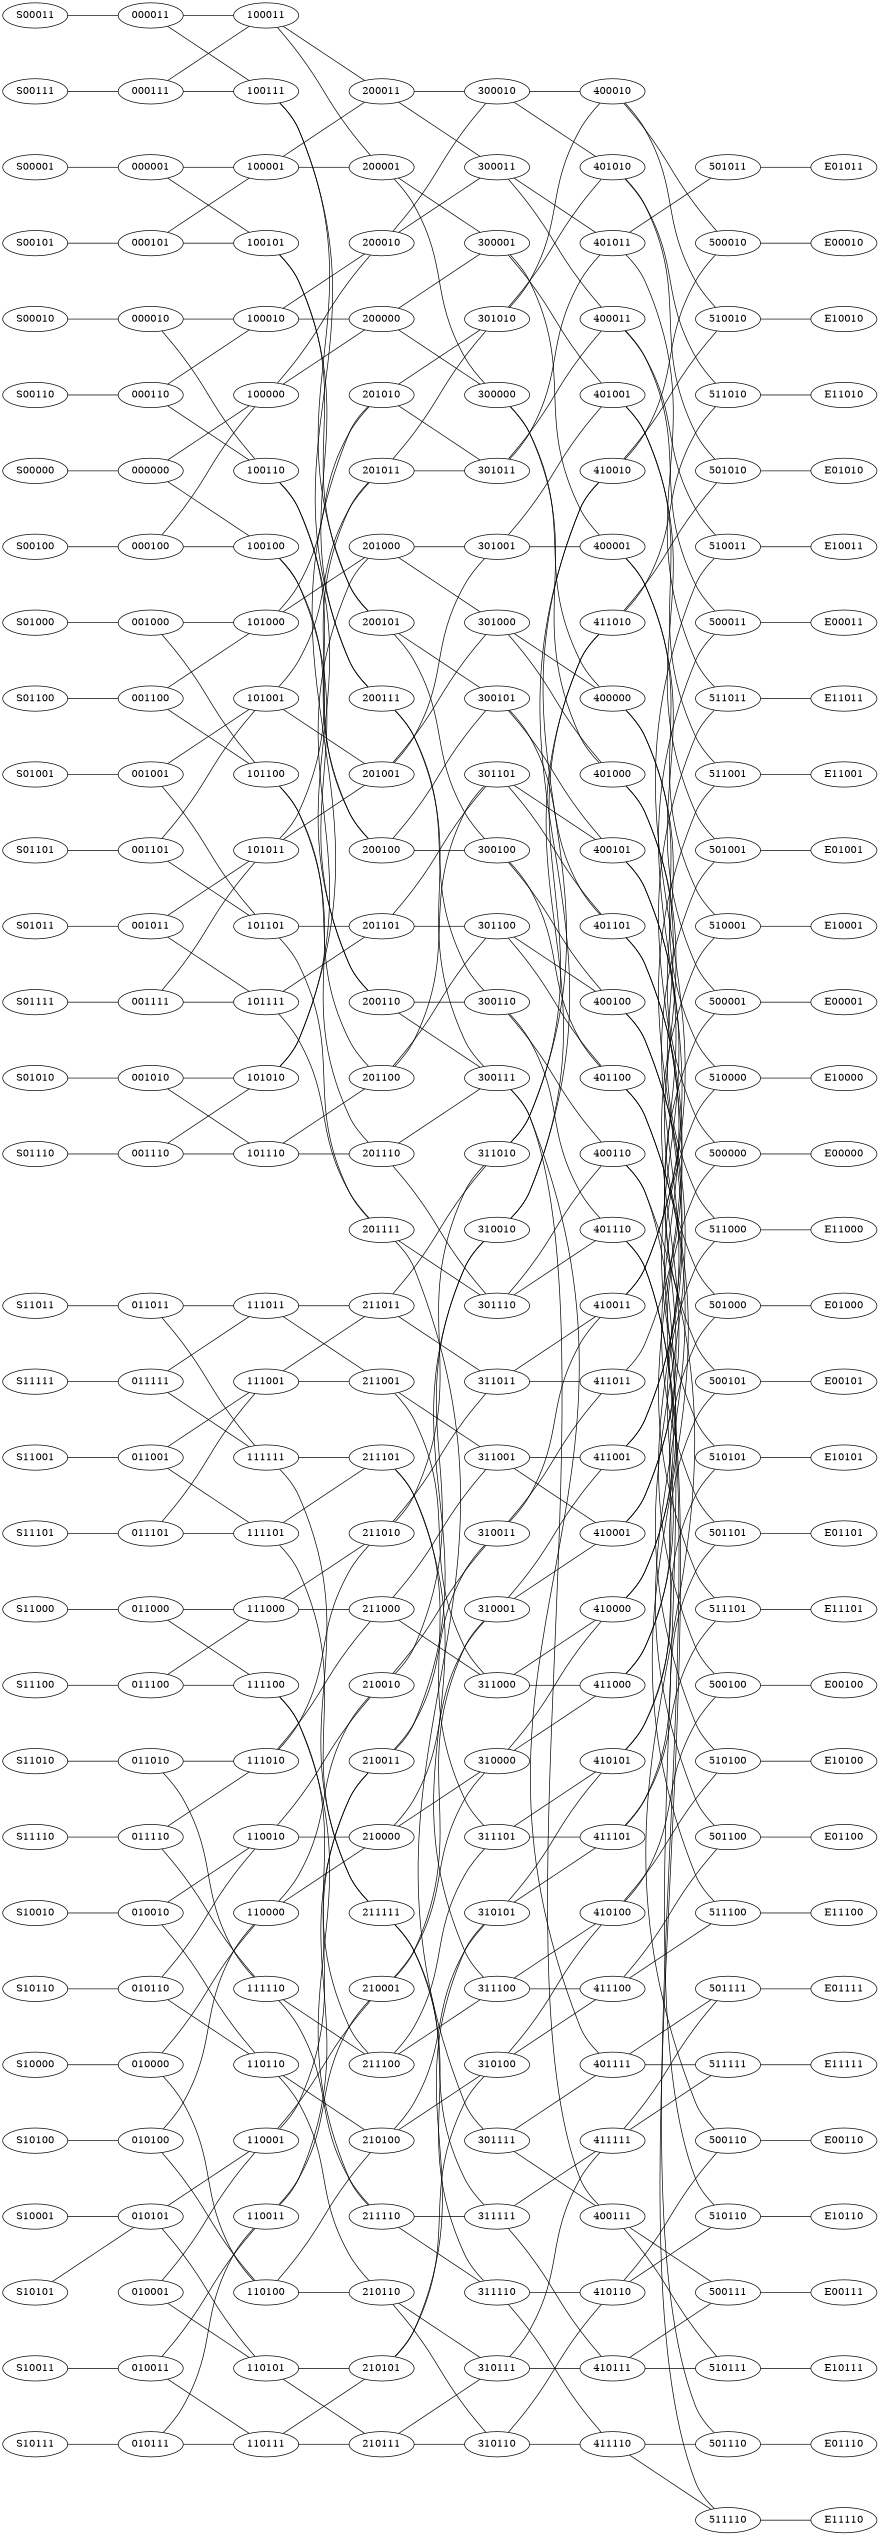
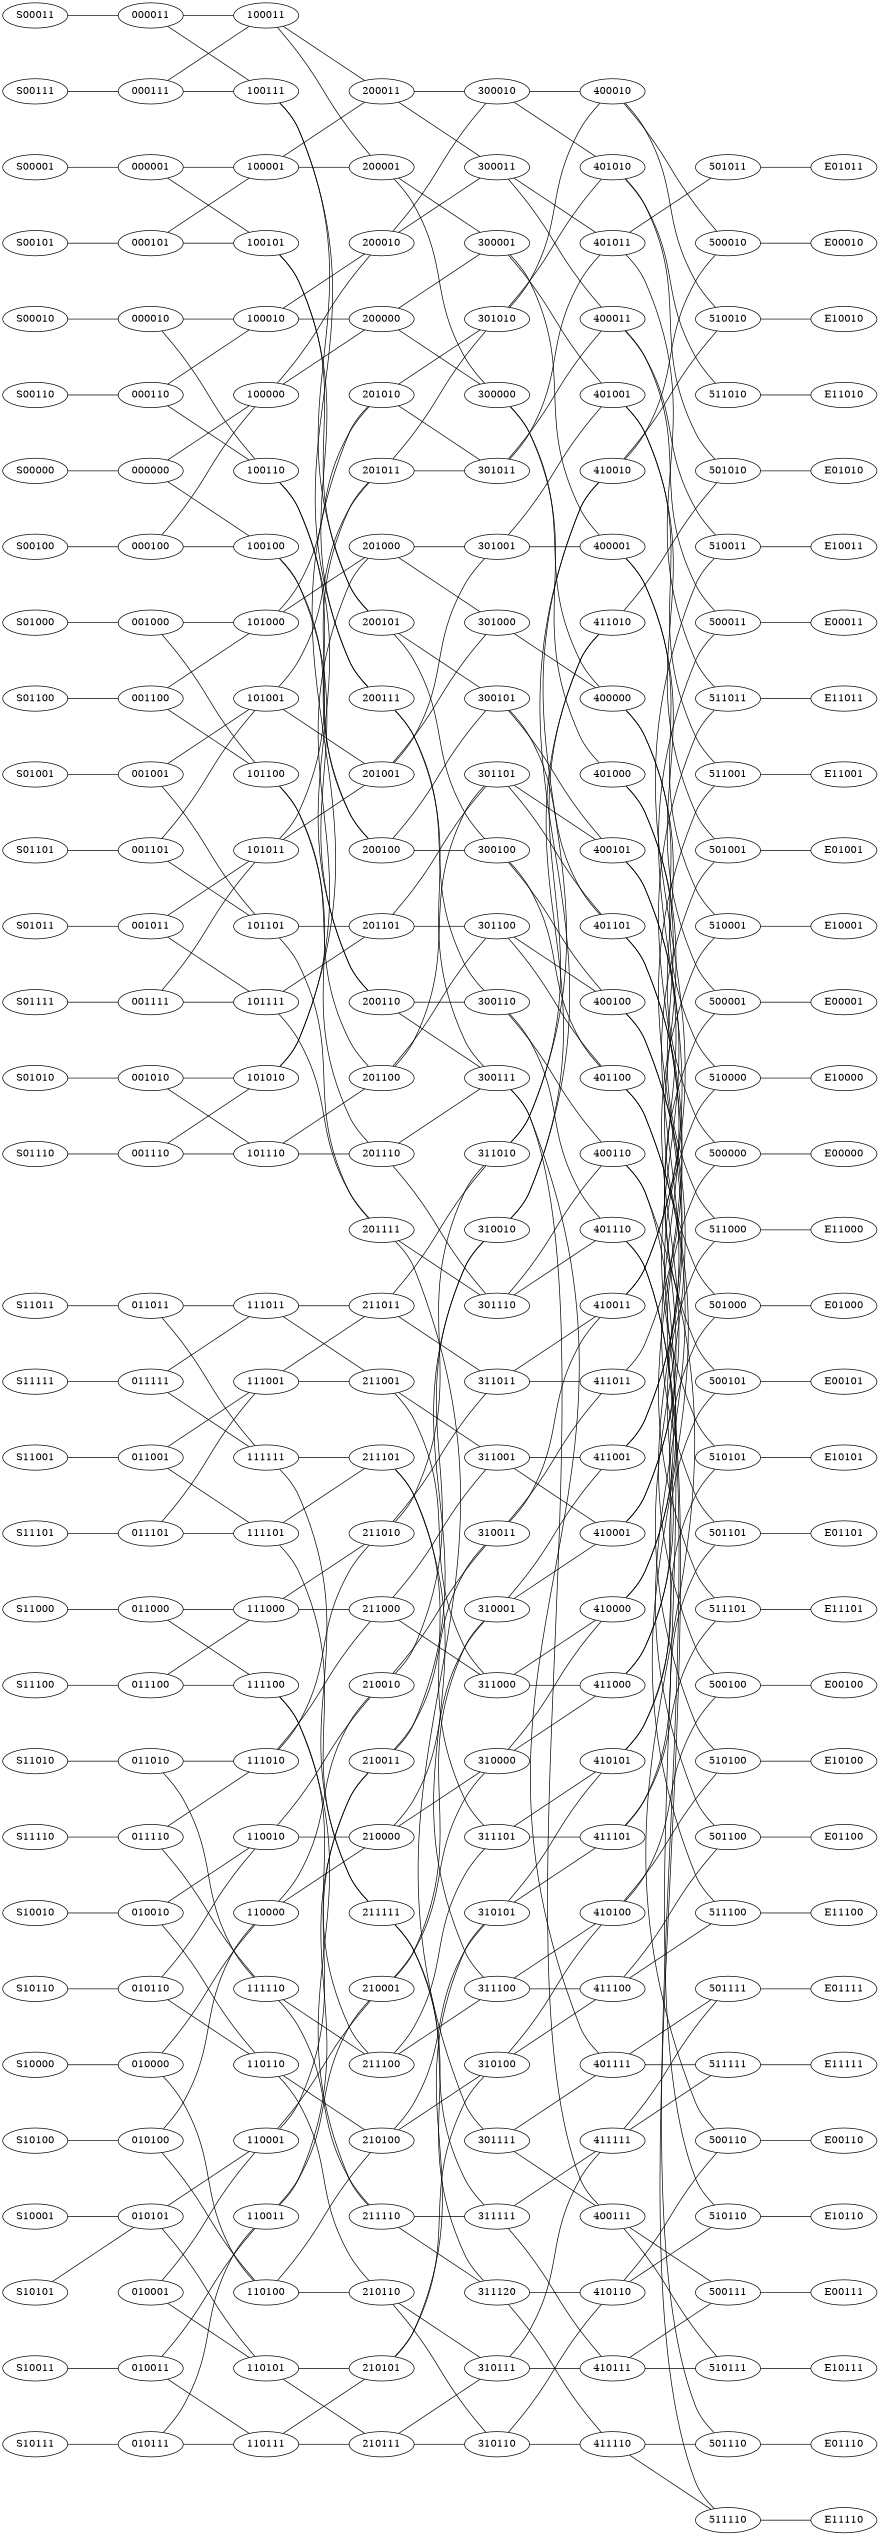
edge "511010" -- "411010": removed
edge "301000" -- "401000": removed
node "311110": label "311110" -> "311120"
